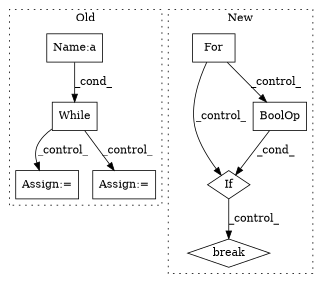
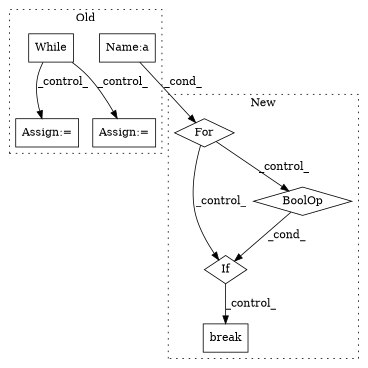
node "For": shape box -> diamond
edge "Name:a" -> "While": now "Name:a" -> "For"
node "BoolOp": shape box -> diamond
node "break": shape diamond -> box
